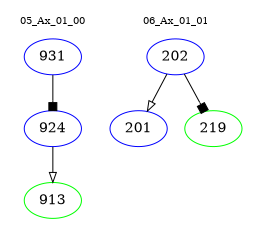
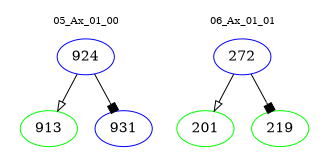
node "202": label "202" -> "272"
edge "931" -> "924": reversed
node "201": color blue -> green
